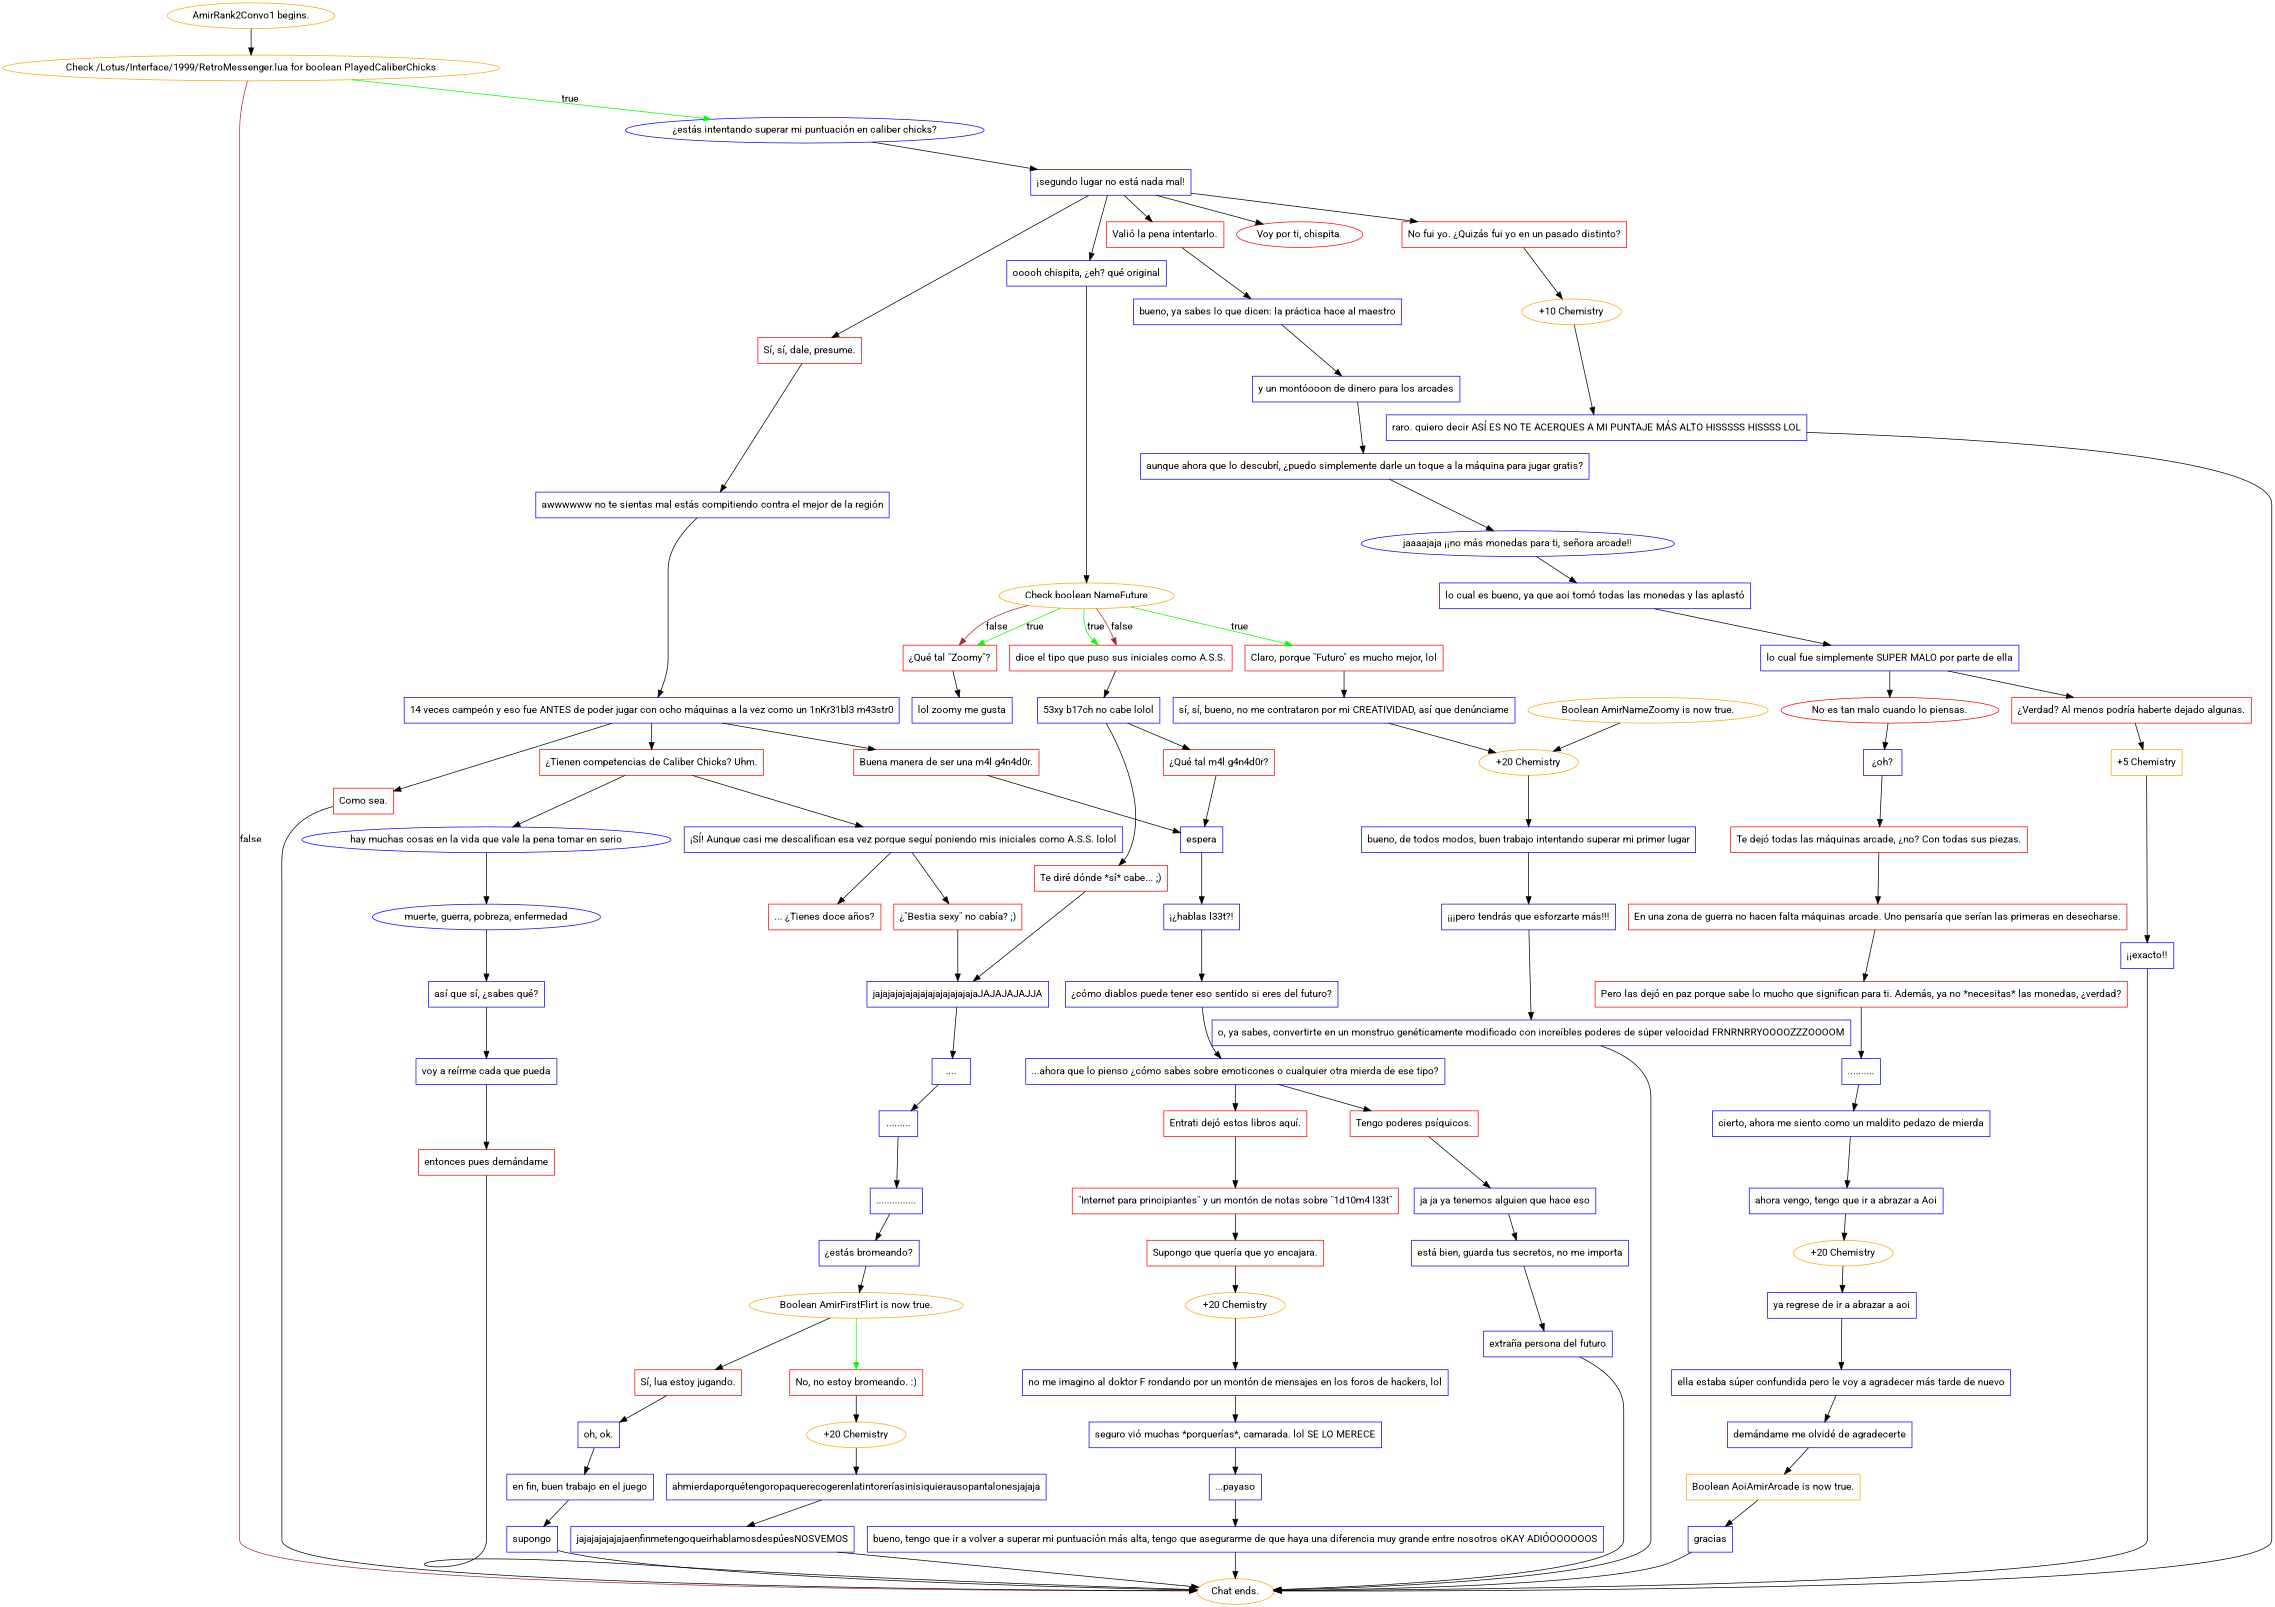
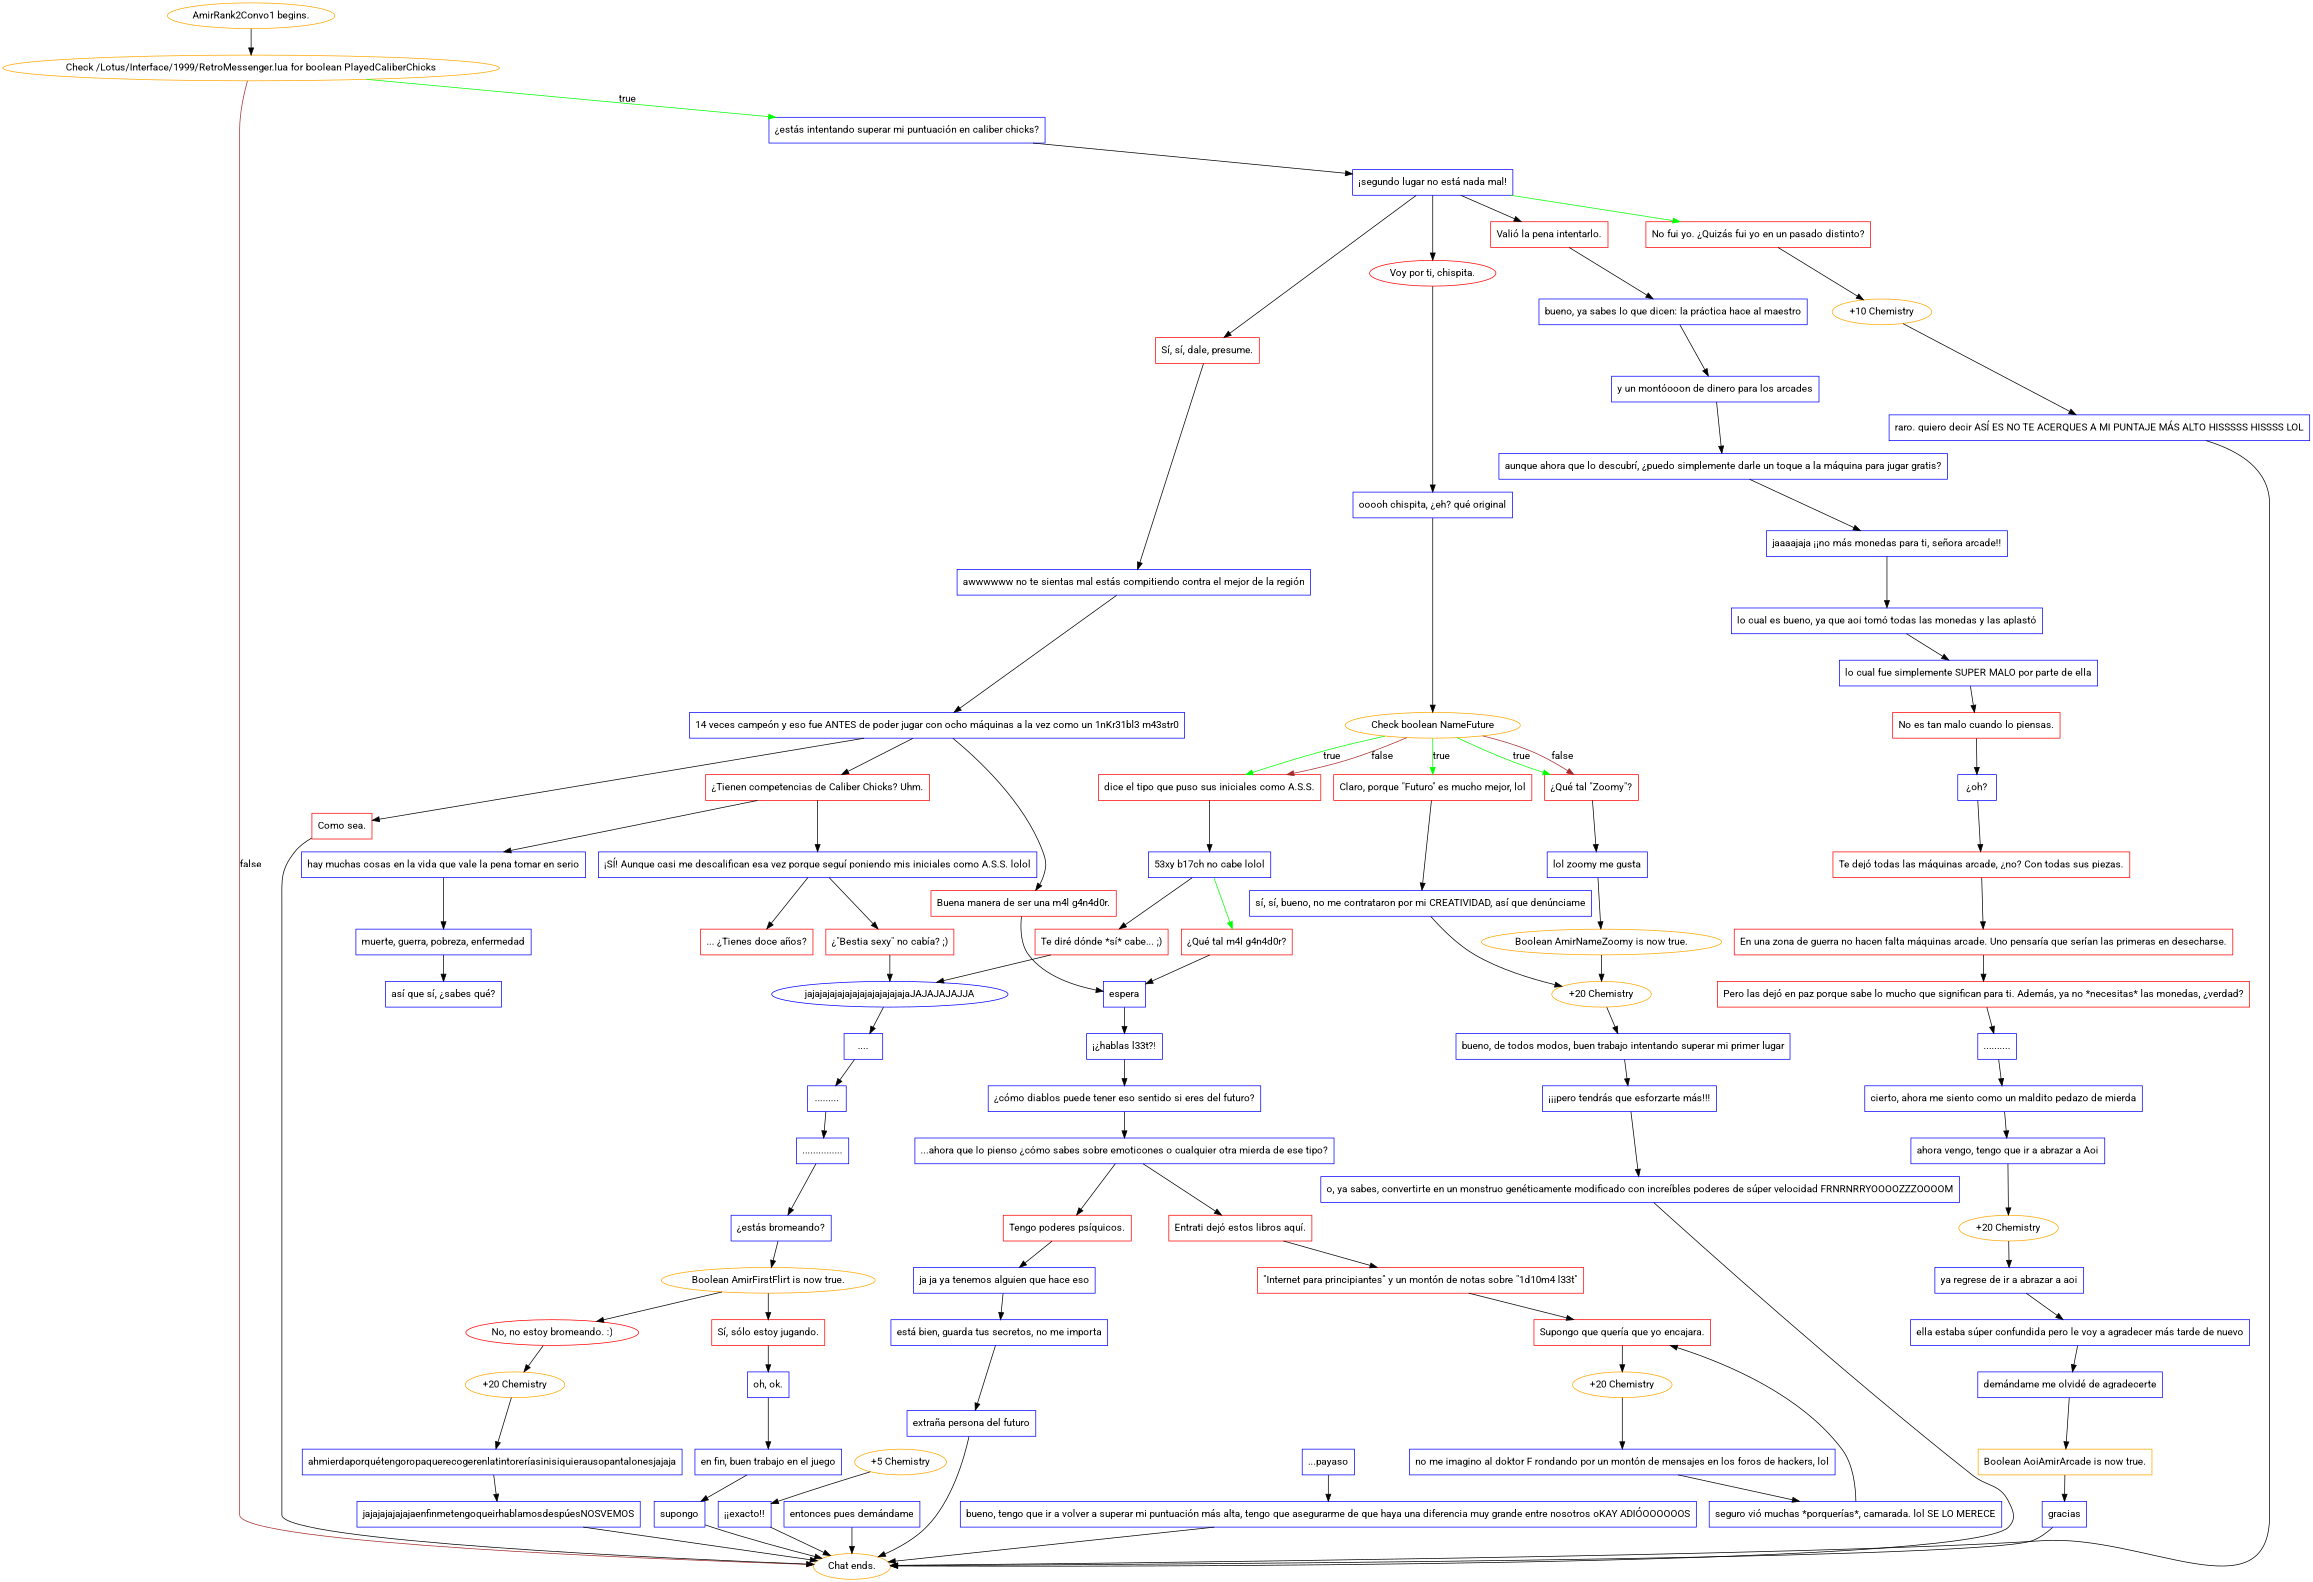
node "¿estás intentando superar mi puntuación en caliber chicks?": shape ellipse -> box
edge "¡segundo lugar no está nada mal!" -> "No fui yo. ¿Quizás fui yo en un pasado distinto?": color black -> green
edge "¡segundo lugar no está nada mal!" -> "ooooh chispita, ¿eh? qué original": now "Voy por ti, chispita." -> "ooooh chispita, ¿eh? qué original"
node "jaaaajaja ¡¡no más monedas para ti, señora arcade!!": shape ellipse -> box
node "No es tan malo cuando lo piensas.": shape ellipse -> box
node "¿Verdad? Al menos podría haberte dejado algunas.": removed
edge "53xy b17ch no cabe lolol" -> "¿Qué tal m4l g4n4d0r?": color black -> green
node "+5 Chemistry": shape box -> ellipse
node "hay muchas cosas en la vida que vale la pena tomar en serio": shape ellipse -> box
edge "lol zoomy me gusta" -> "Boolean AmirNameZoomy is now true.": added
node "muerte, guerra, pobreza, enfermedad": shape ellipse -> box
node "jajajajajajajajajajajajajajaJAJAJAJAJJA": shape box -> ellipse
node "voy a reírme cada que pueda": removed
node "entonces pues demándame": color red -> blue
edge "Boolean AmirFirstFlirt is now true." -> "No, no estoy bromeando. :)": color green -> black
node "Sí, lua estoy jugando.": label "Sí, lua estoy jugando." -> "Sí, sólo estoy jugando."
node "No, no estoy bromeando. :)": shape box -> ellipse
edge "seguro vió muchas *porquerías*, camarada. lol SE LO MERECE" -> "...payaso": now "seguro vió muchas *porquerías*, camarada. lol SE LO MERECE" -> "Supongo que quería que yo encajara."
